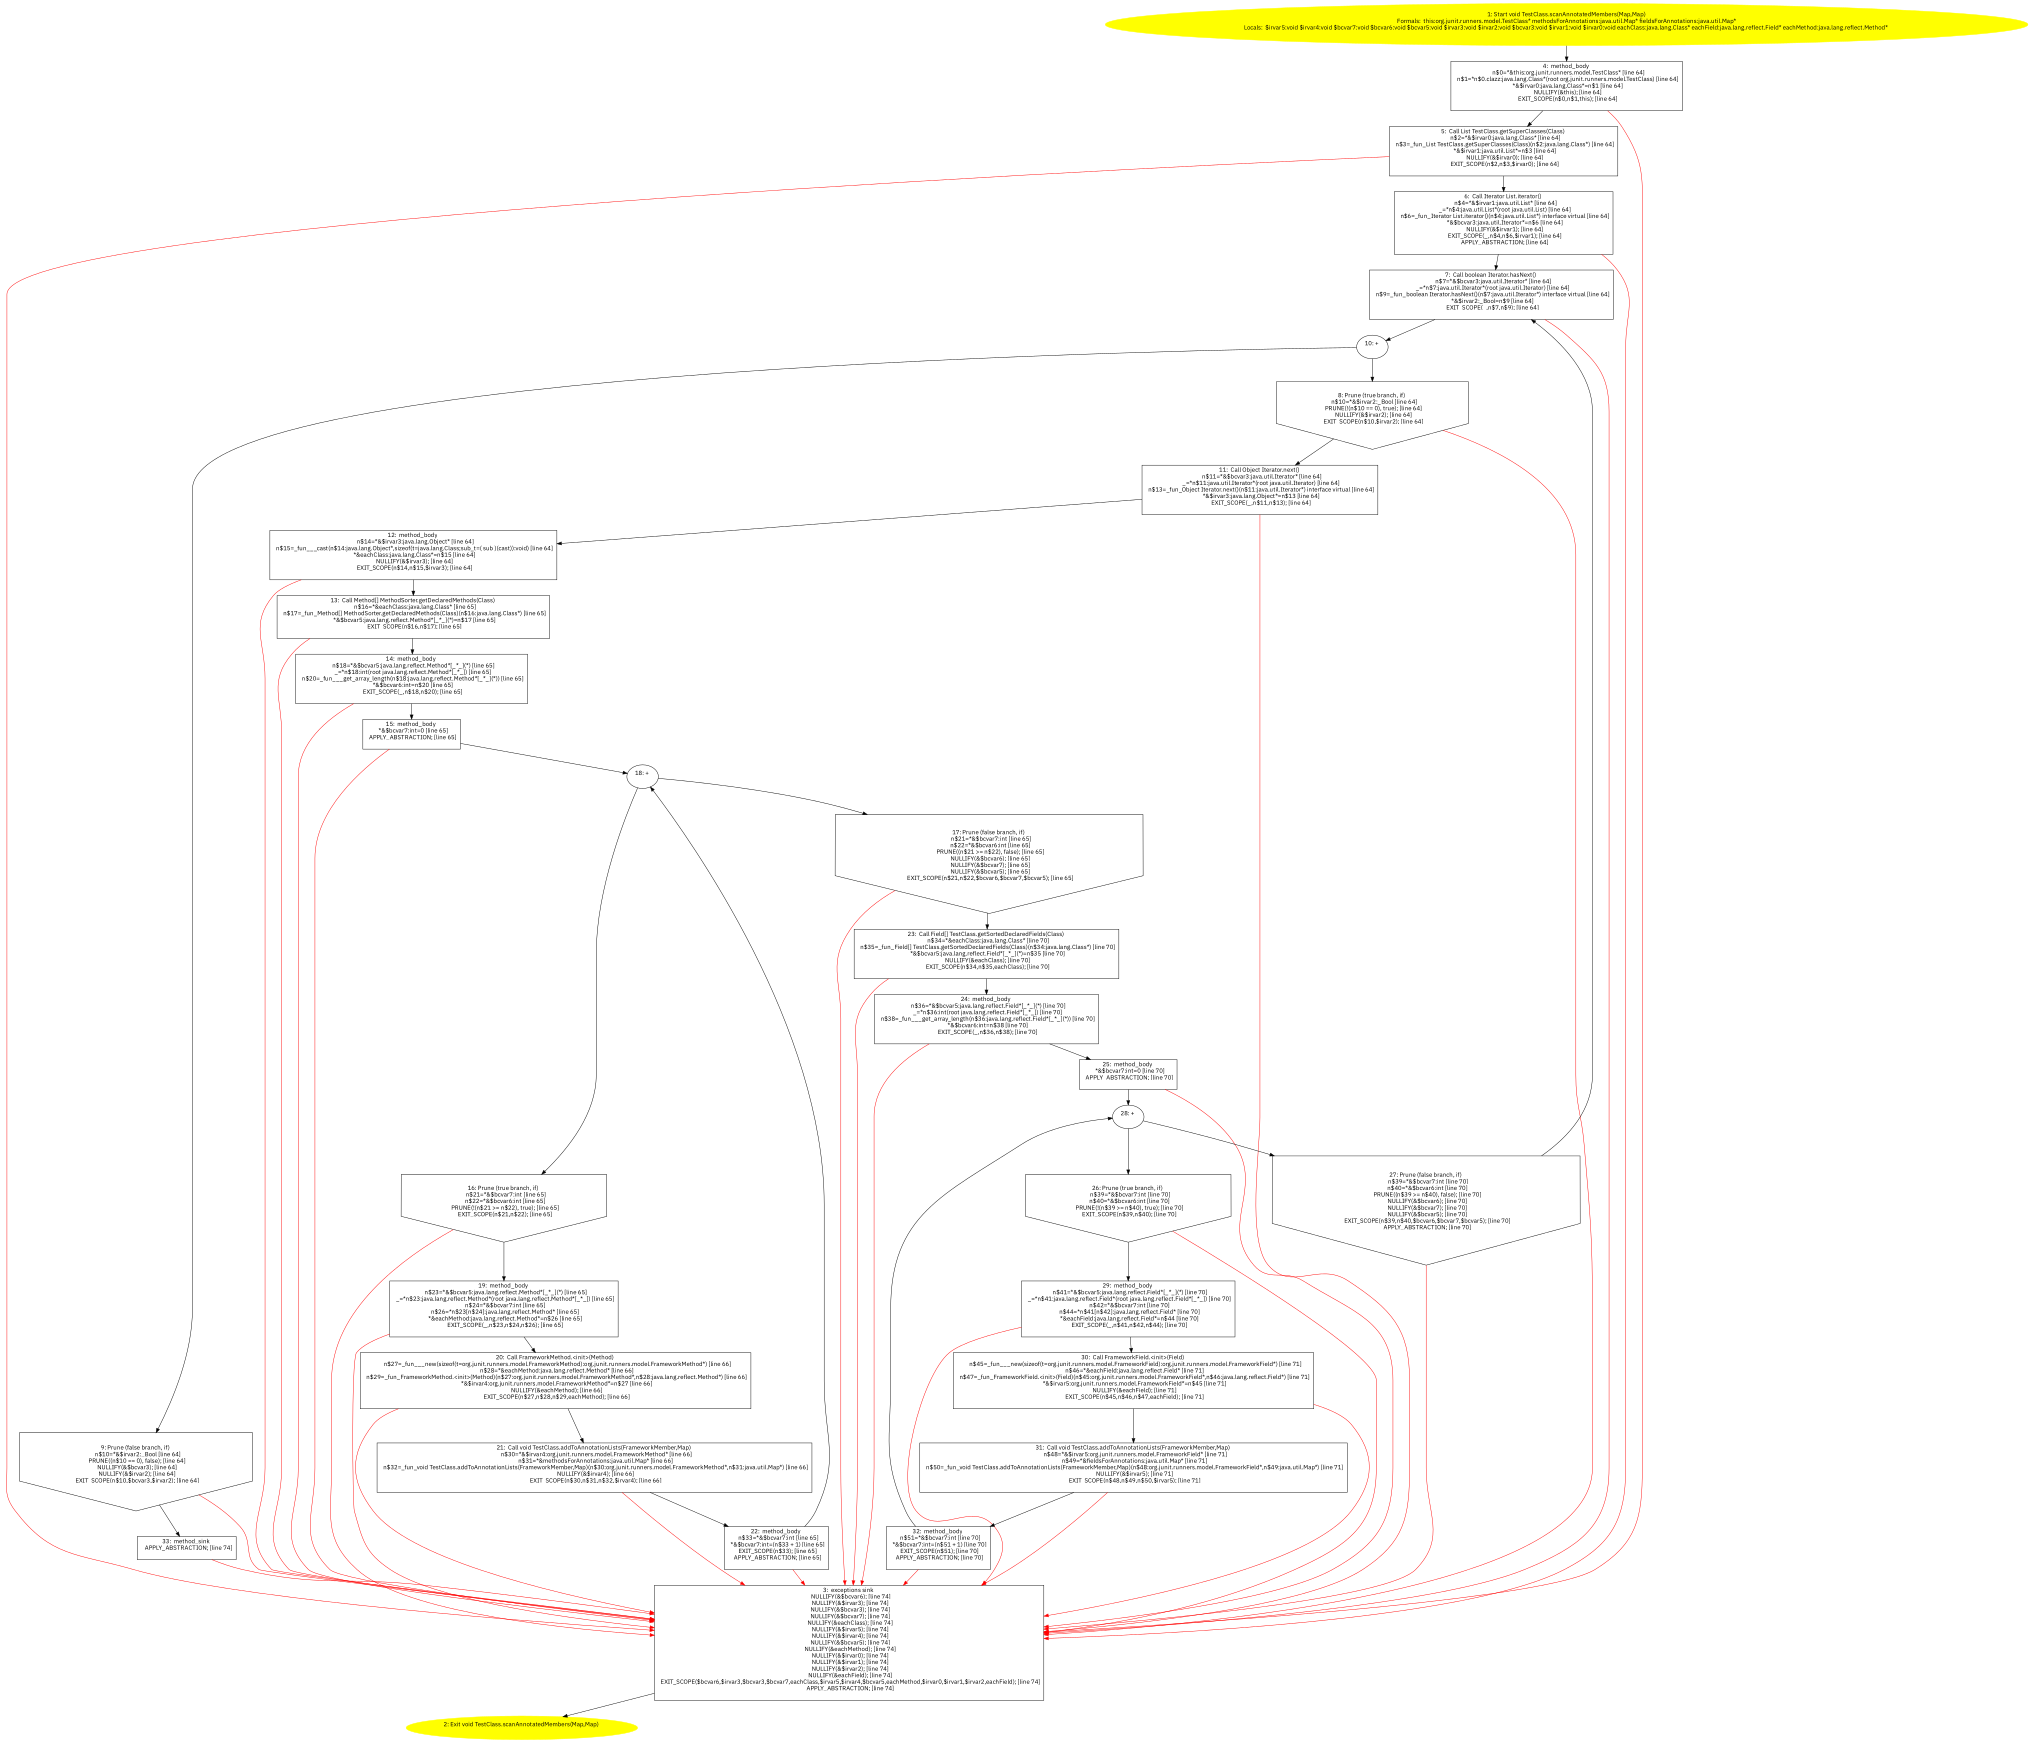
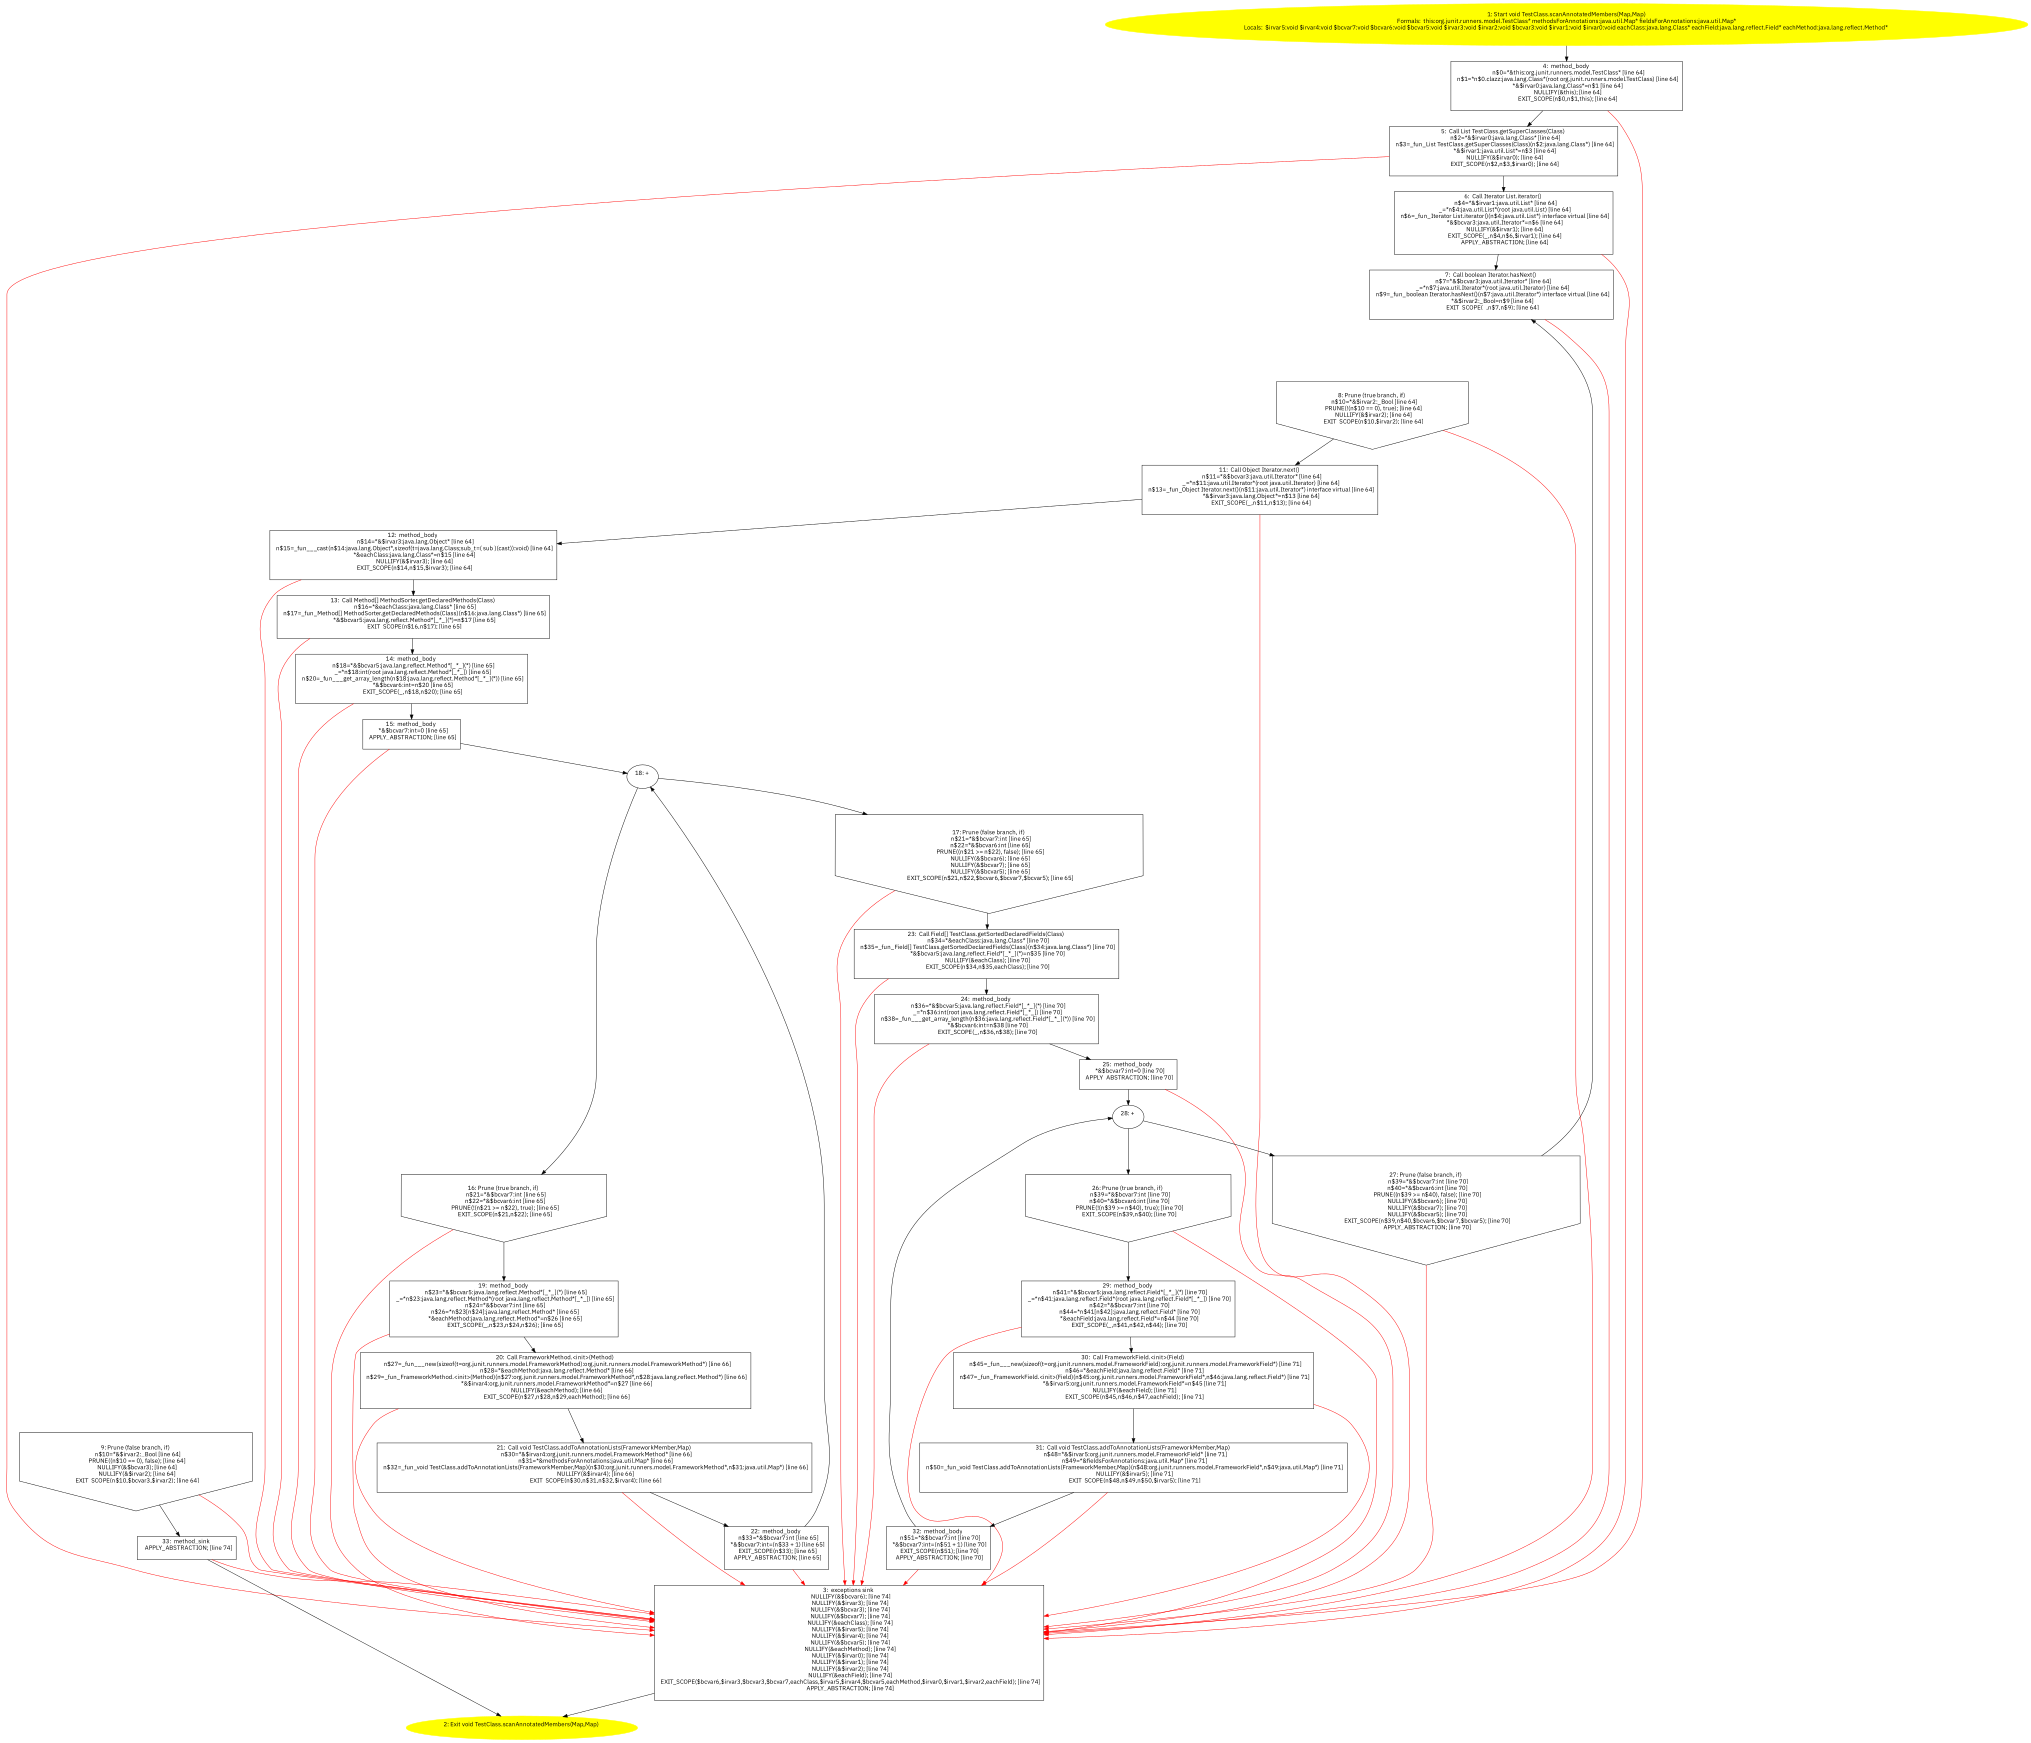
node "10: +": removed
edge "33:  method_sink APPLY_ABSTRACTION; [line 74]" -> "2: Exit void TestClass.scanAnnotatedMembers(Map,Map)": added
